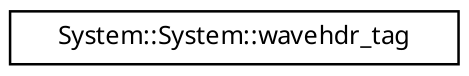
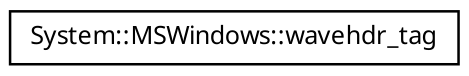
node "System::System::wavehdr_tag": label "System::System::wavehdr_tag" -> "System::MSWindows::wavehdr_tag"
